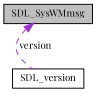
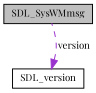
edge "SDL_version" -> "SDL_SysWMmsg": reversed
